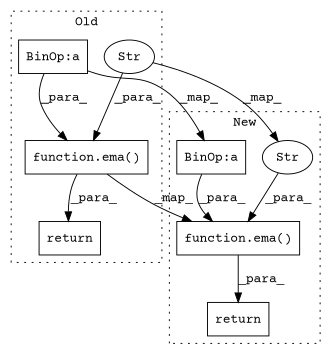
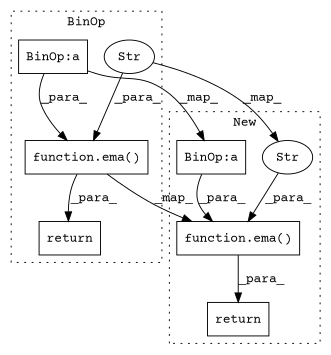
cluster "Old": label "Old" -> "BinOp"
